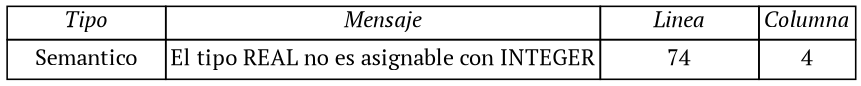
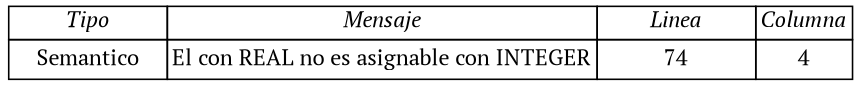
node "Tipo": text "El tipo REAL no es asignable con INTEGER" -> "El con REAL no es asignable con INTEGER"
